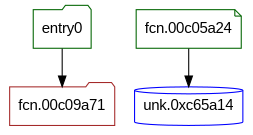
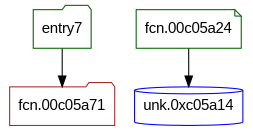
node "entry0": label "entry0" -> "entry7"
node "fcn.00c09a71": label "fcn.00c09a71" -> "fcn.00c05a71"
node "unk.0xc65a14": label "unk.0xc65a14" -> "unk.0xc05a14"
